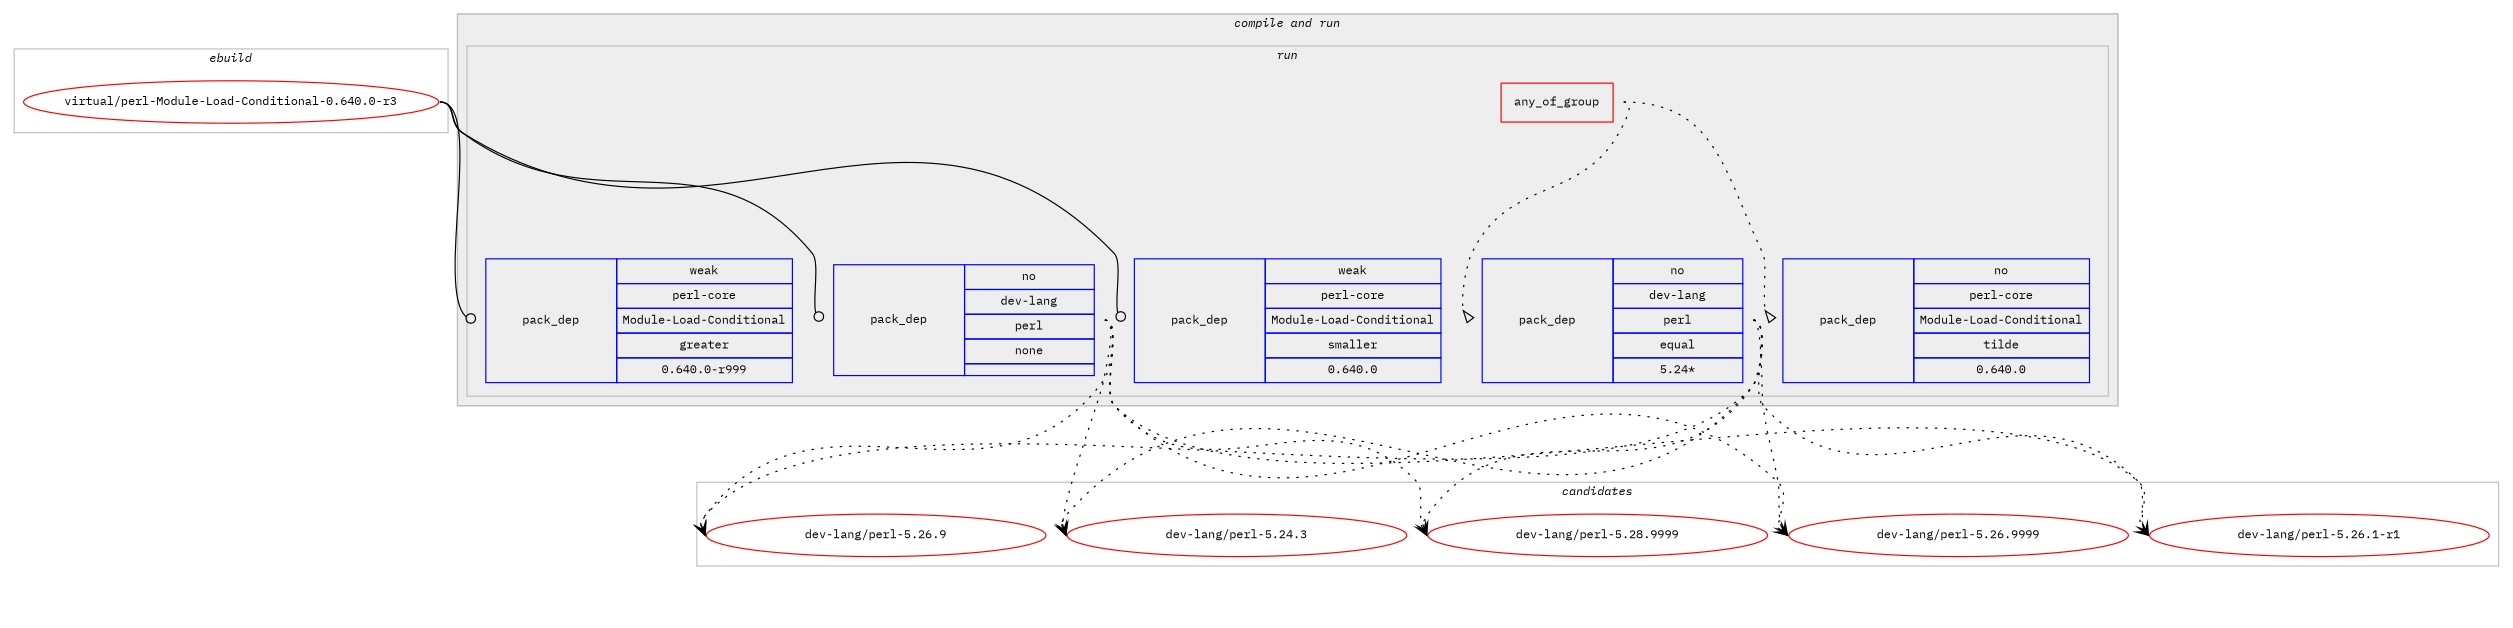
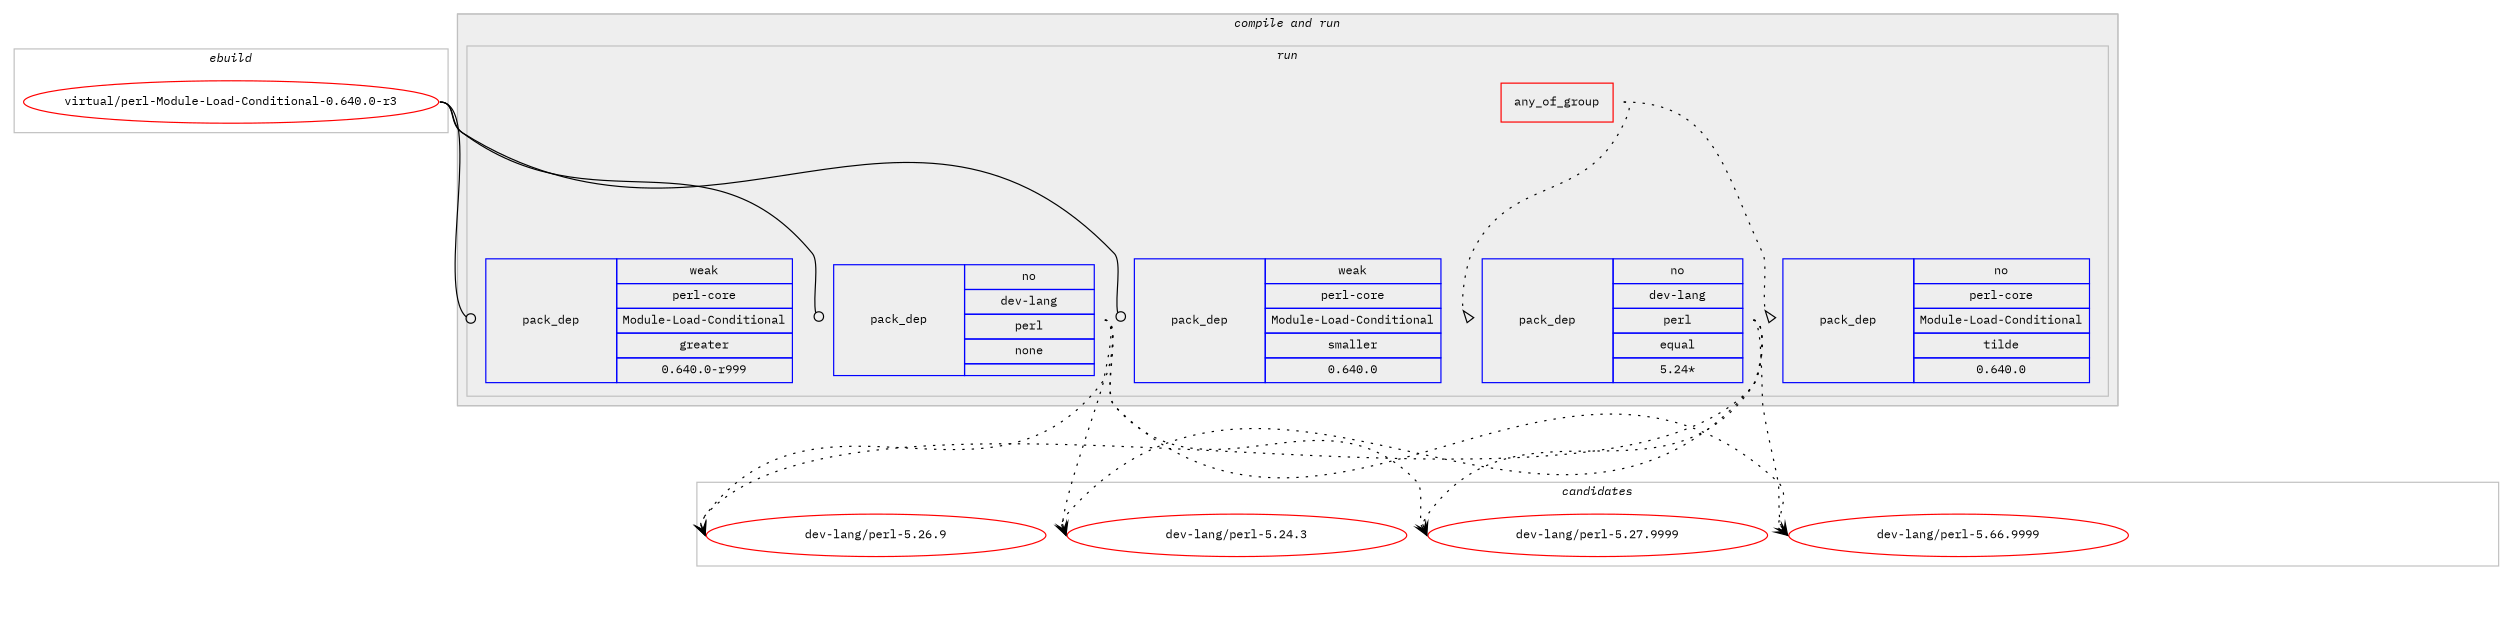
node "dev-lang/perl-5.28.9999": label "dev-lang/perl-5.28.9999" -> "dev-lang/perl-5.27.9999"
node "dev-lang/perl-5.26.9999": label "dev-lang/perl-5.26.9999" -> "dev-lang/perl-5.66.9999"
node "dev-lang/perl-5.26.1-r1": removed
